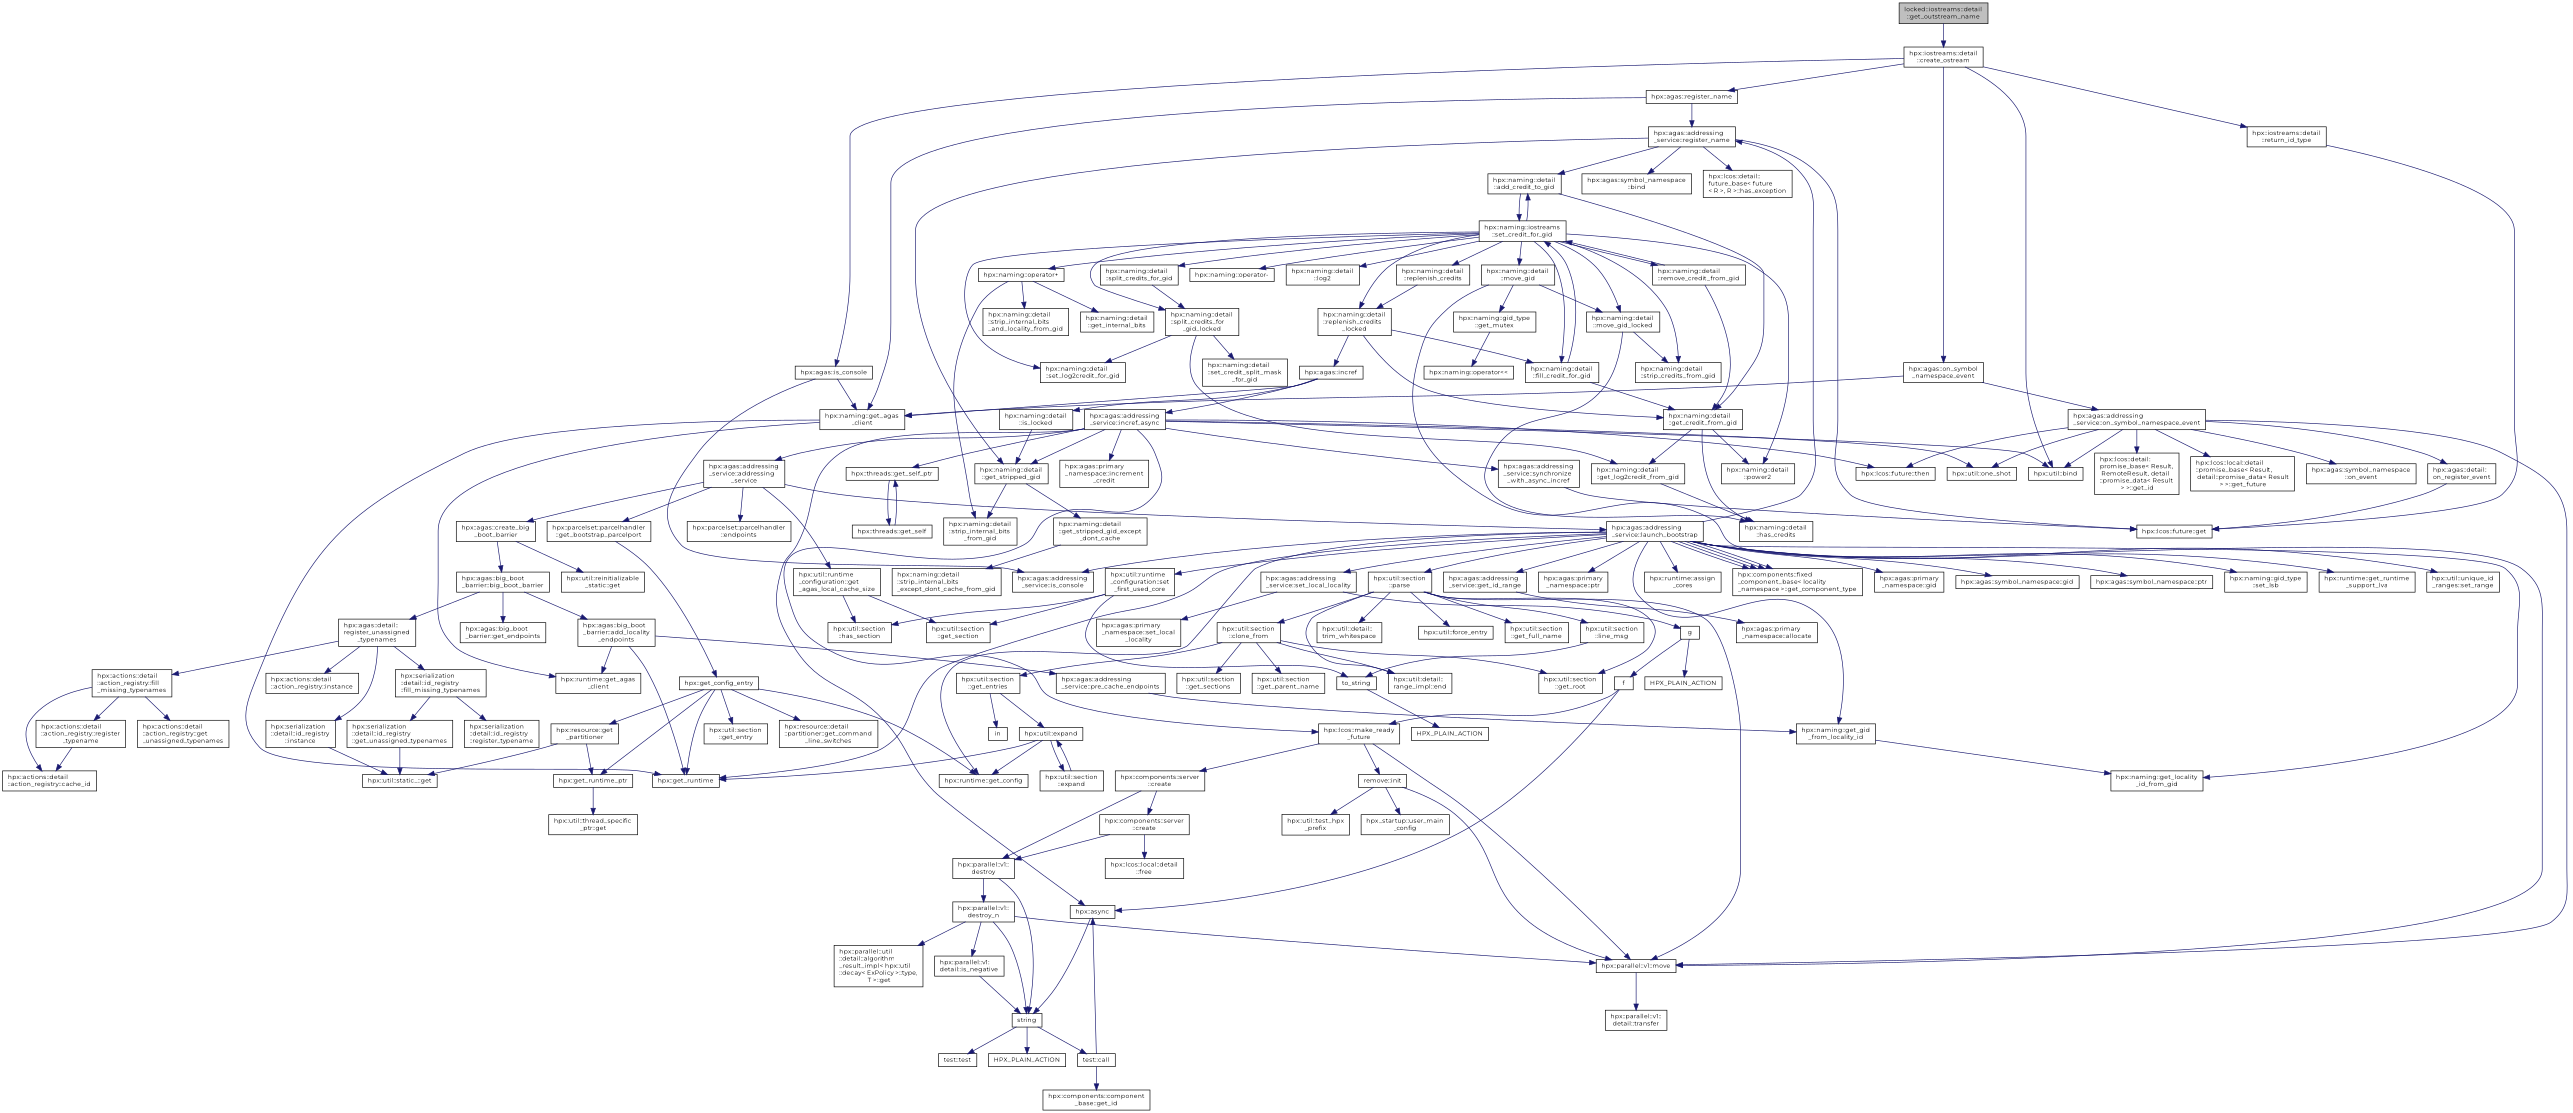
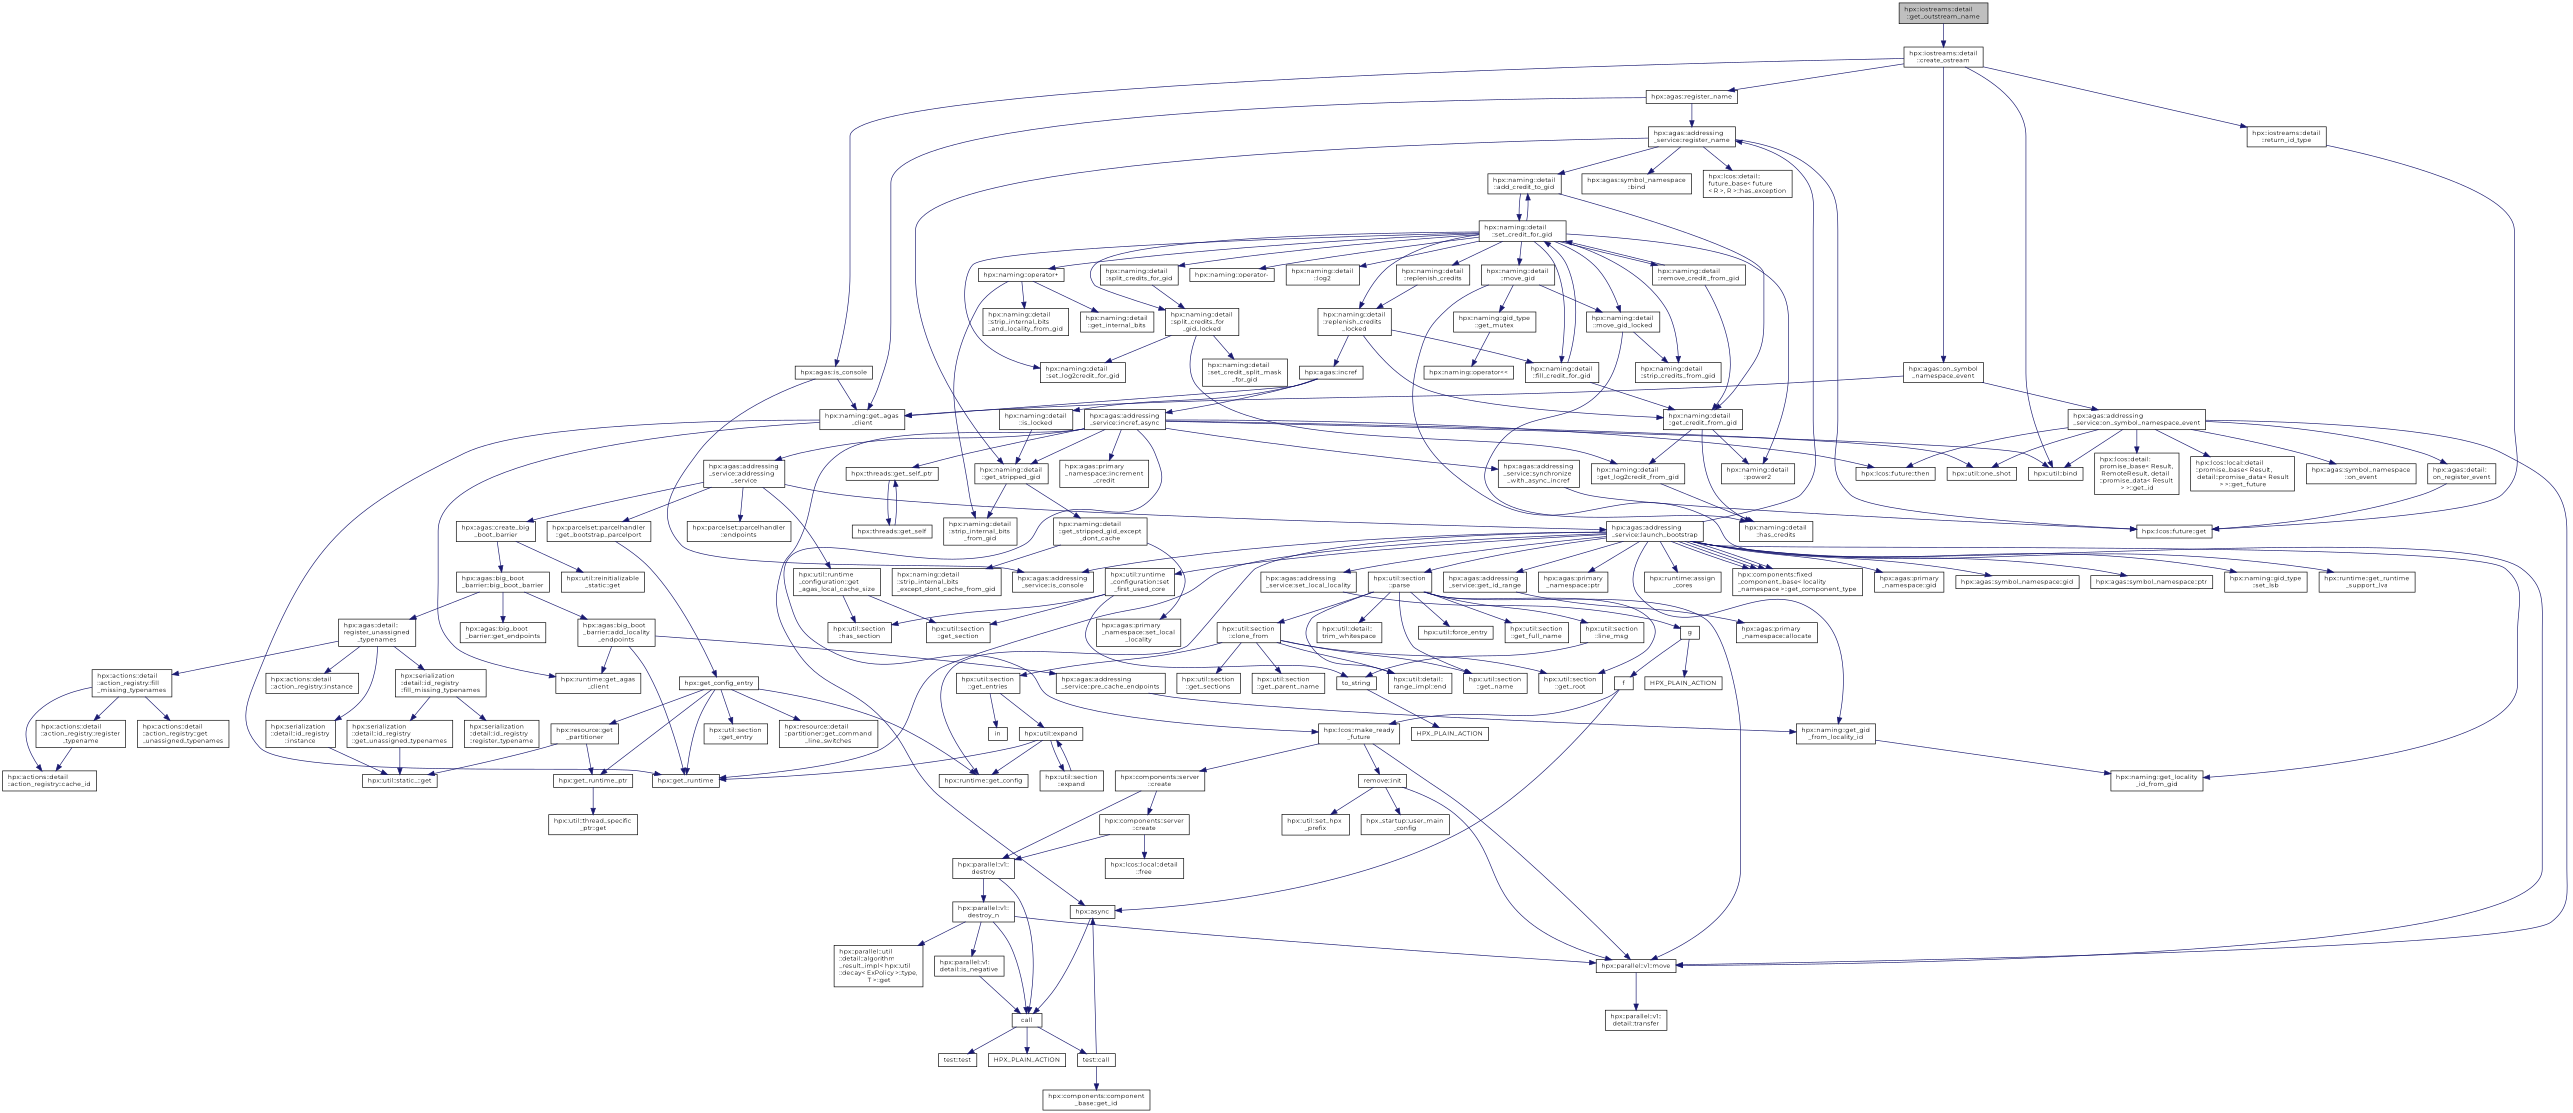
node "locked::iostreams::detail ::get_outstream_name": label "locked::iostreams::detail ::get_outstream_name" -> "hpx::iostreams::detail ::get_outstream_name"
node "hpx::naming::iostreams ::set_credit_for_gid": label "hpx::naming::iostreams ::set_credit_for_gid" -> "hpx::naming::detail ::set_credit_for_gid"
node "hpx::util::unique_id _ranges::set_range": removed
edge "hpx::agas::addressing _service::set_local_locality" -> "hpx::agas::primary _namespace::set_local _locality": now "hpx::naming::detail ::get_stripped_gid_except _dont_cache" -> "hpx::agas::primary _namespace::set_local _locality"
node "hpx::util::section ::get_name": added
node "hpx::util::test_hpx _prefix": label "hpx::util::test_hpx _prefix" -> "hpx::util::set_hpx _prefix"
node "string": label "string" -> "call"
